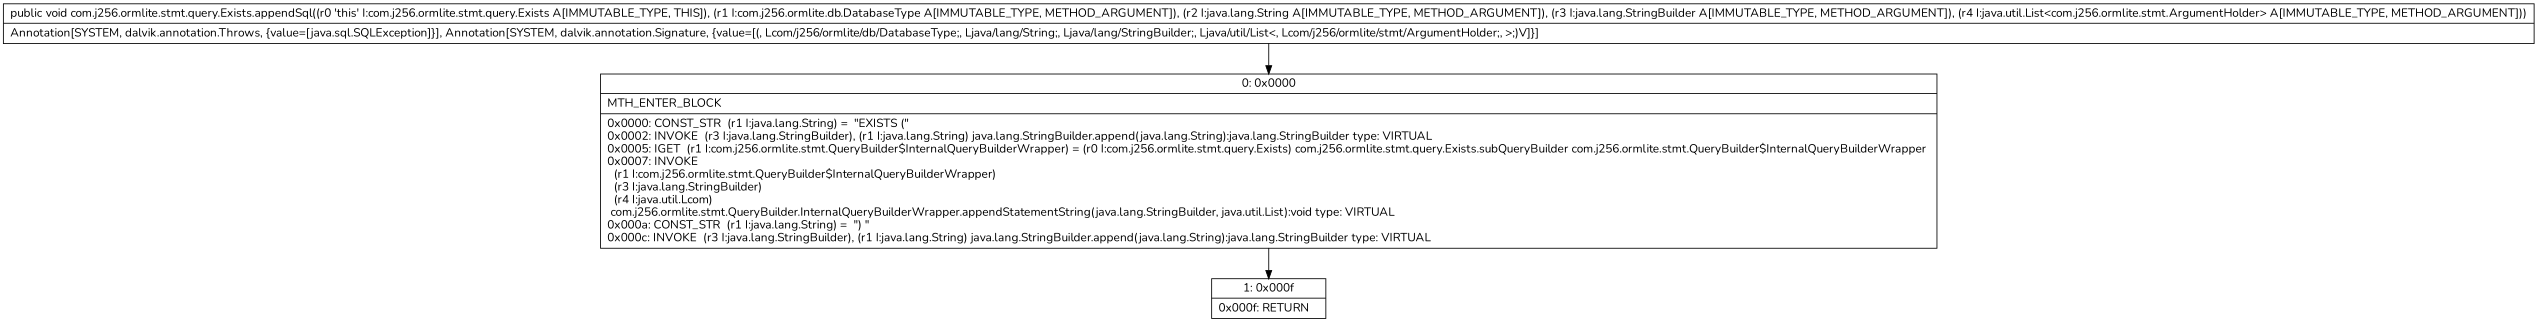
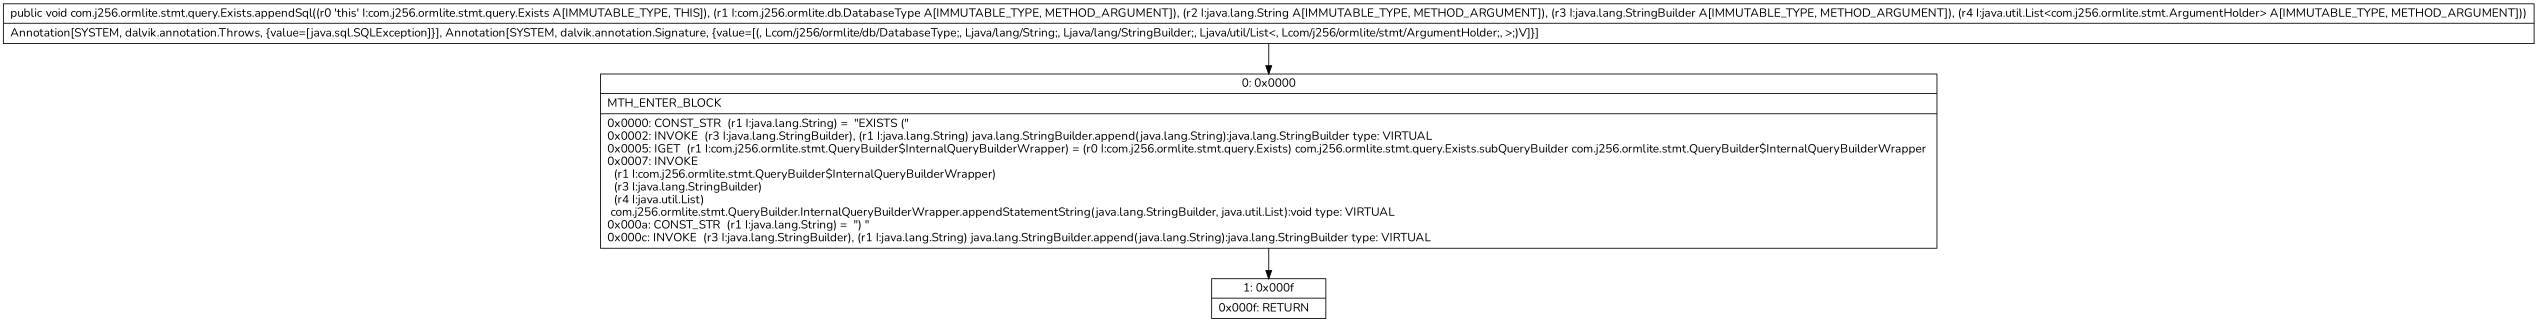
node "0: 0x0000": text "(r4 I:java.util.Lcom)" -> "(r4 I:java.util.List)"
